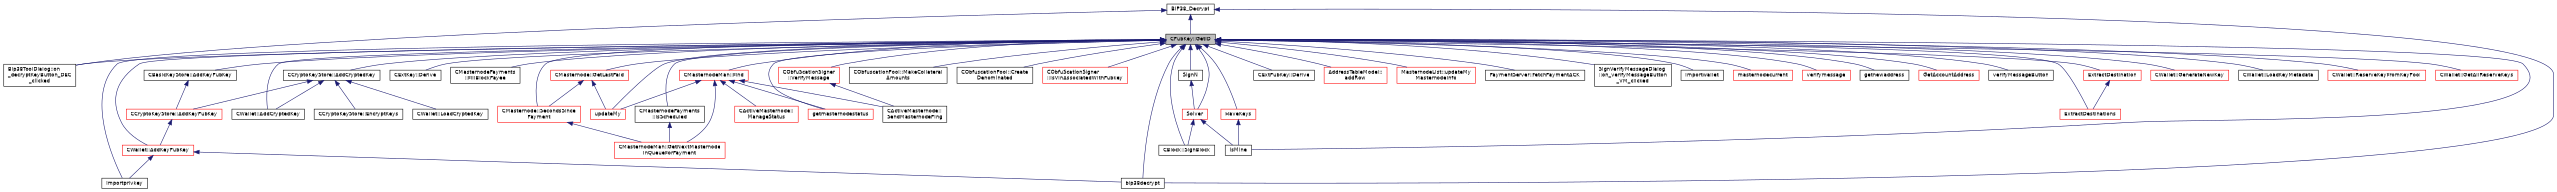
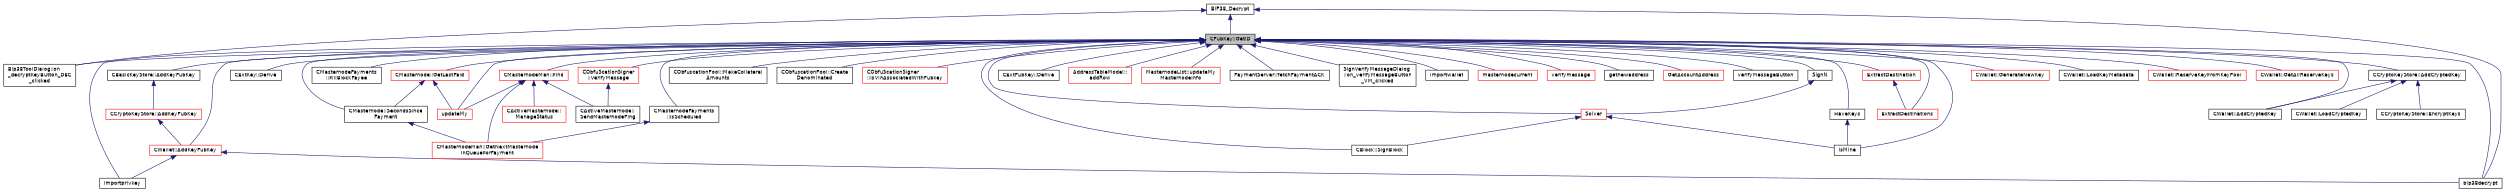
edge "CCryptoKeyStore::AddKeyPubKey" -> "CCryptoKeyStore::AddCryptedKey": removed
node "CMasternode::SecondsSince Payment": color red -> black
node "getmasternodestatus": removed
node "HaveKeys": color red -> black
